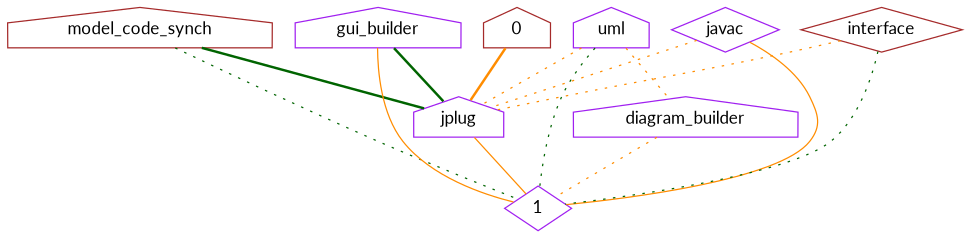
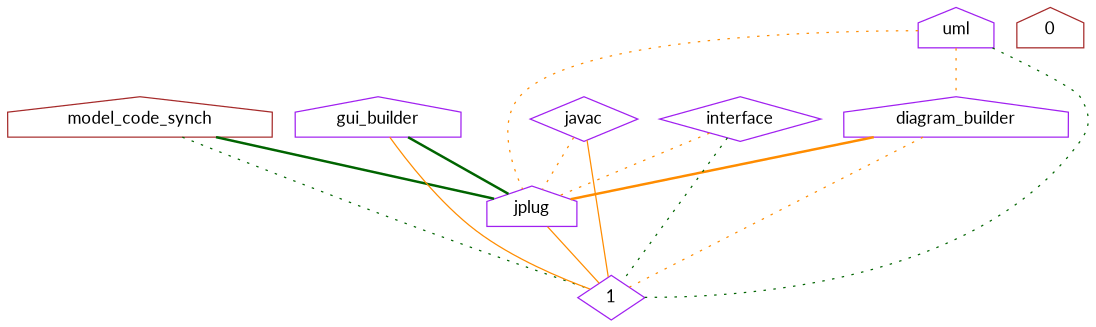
node "interface": color brown -> purple
edge "0" -- "jplug": now "diagram_builder" -- "jplug"
